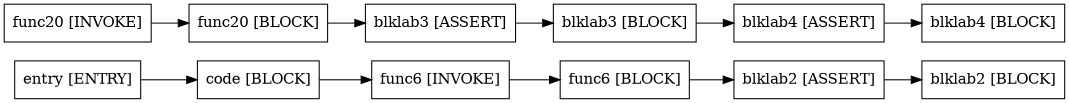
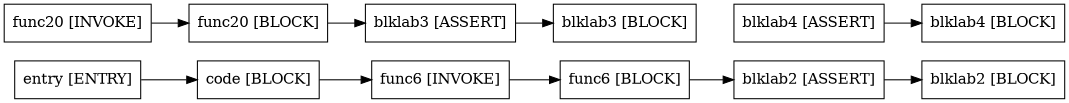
edge "blklab3 [BLOCK]" -> "blklab4 [ASSERT]": removed
